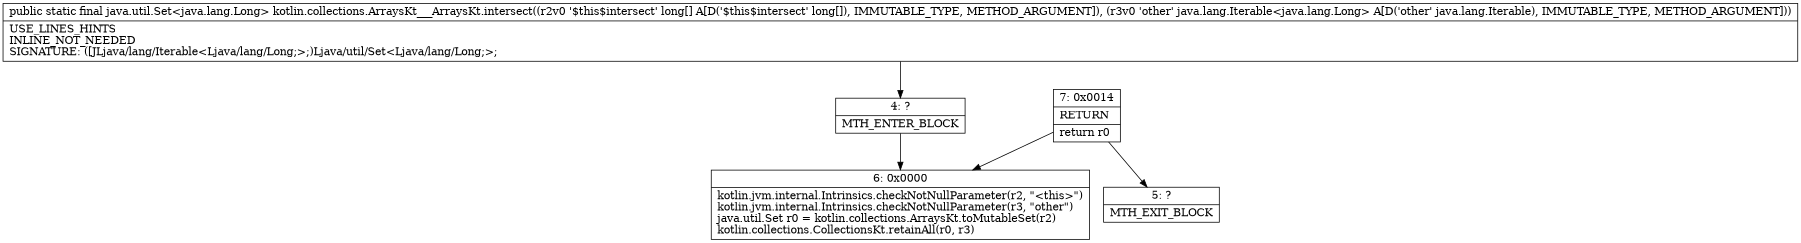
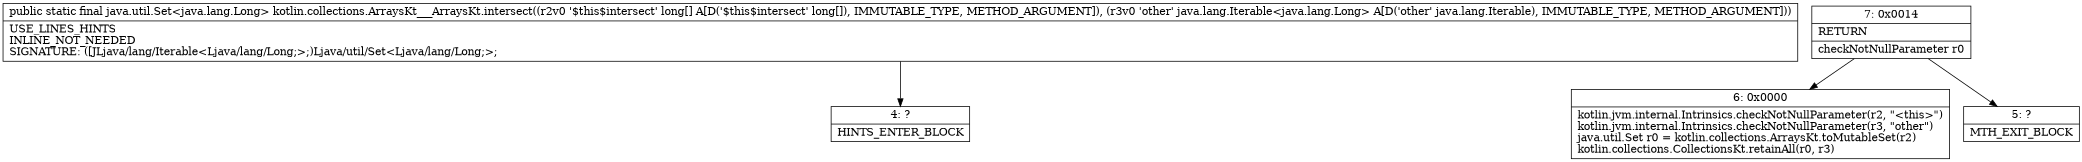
node "4: ?": text "MTH_ENTER_BLOCK" -> "HINTS_ENTER_BLOCK"
node "7: 0x0014": text "return r0" -> "checkNotNullParameter r0"
edge "4: ?" -> "6: 0x0000": removed
